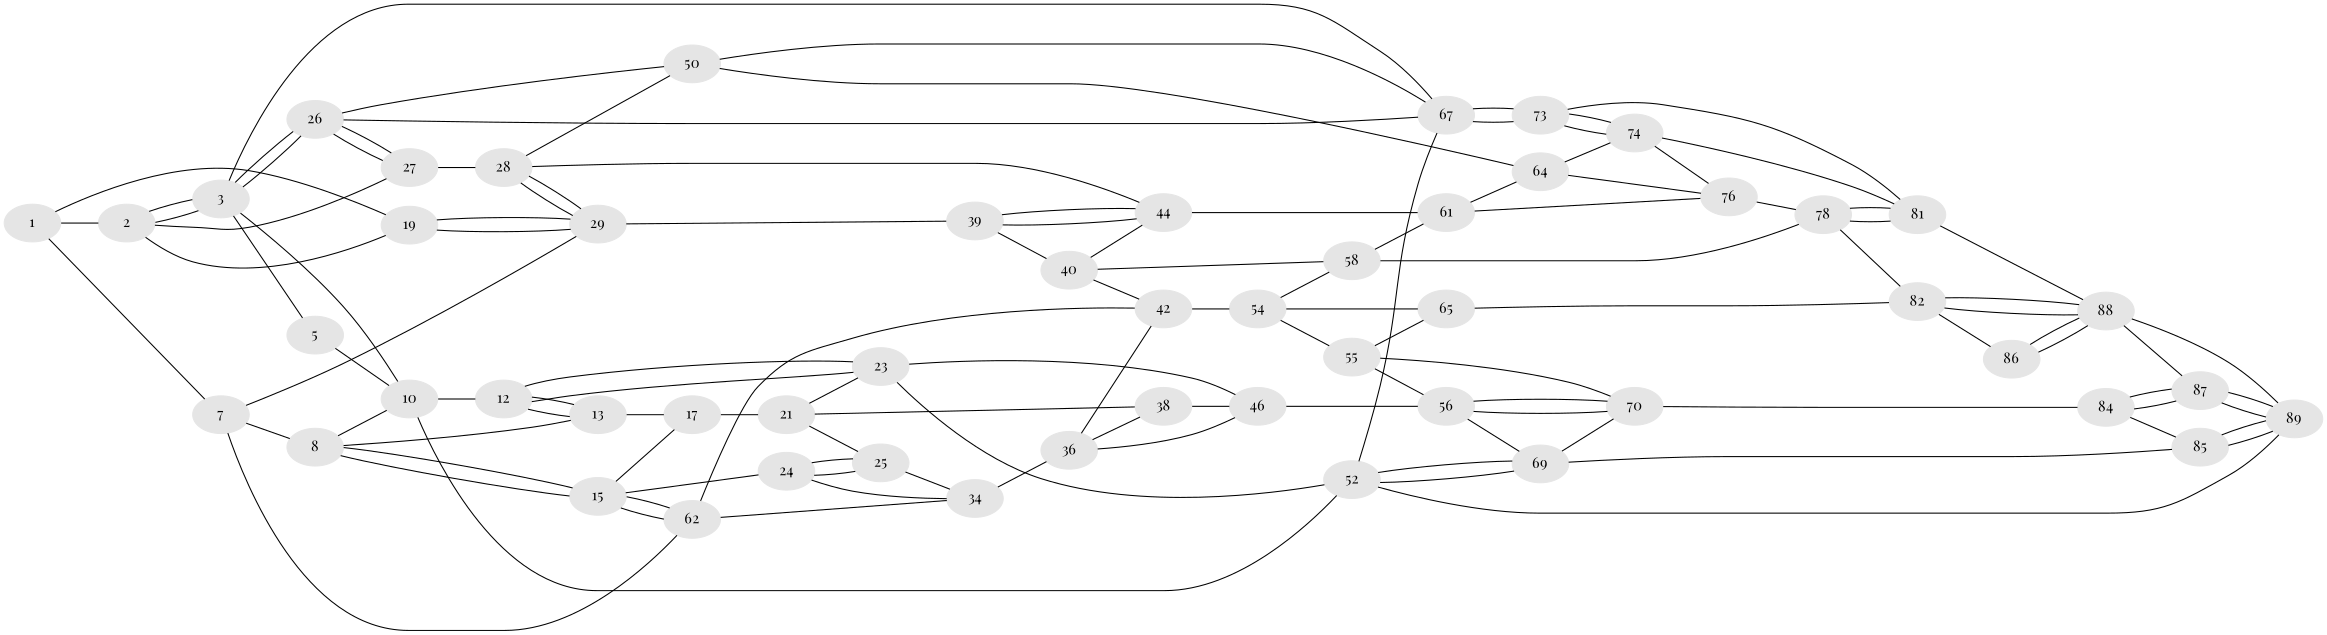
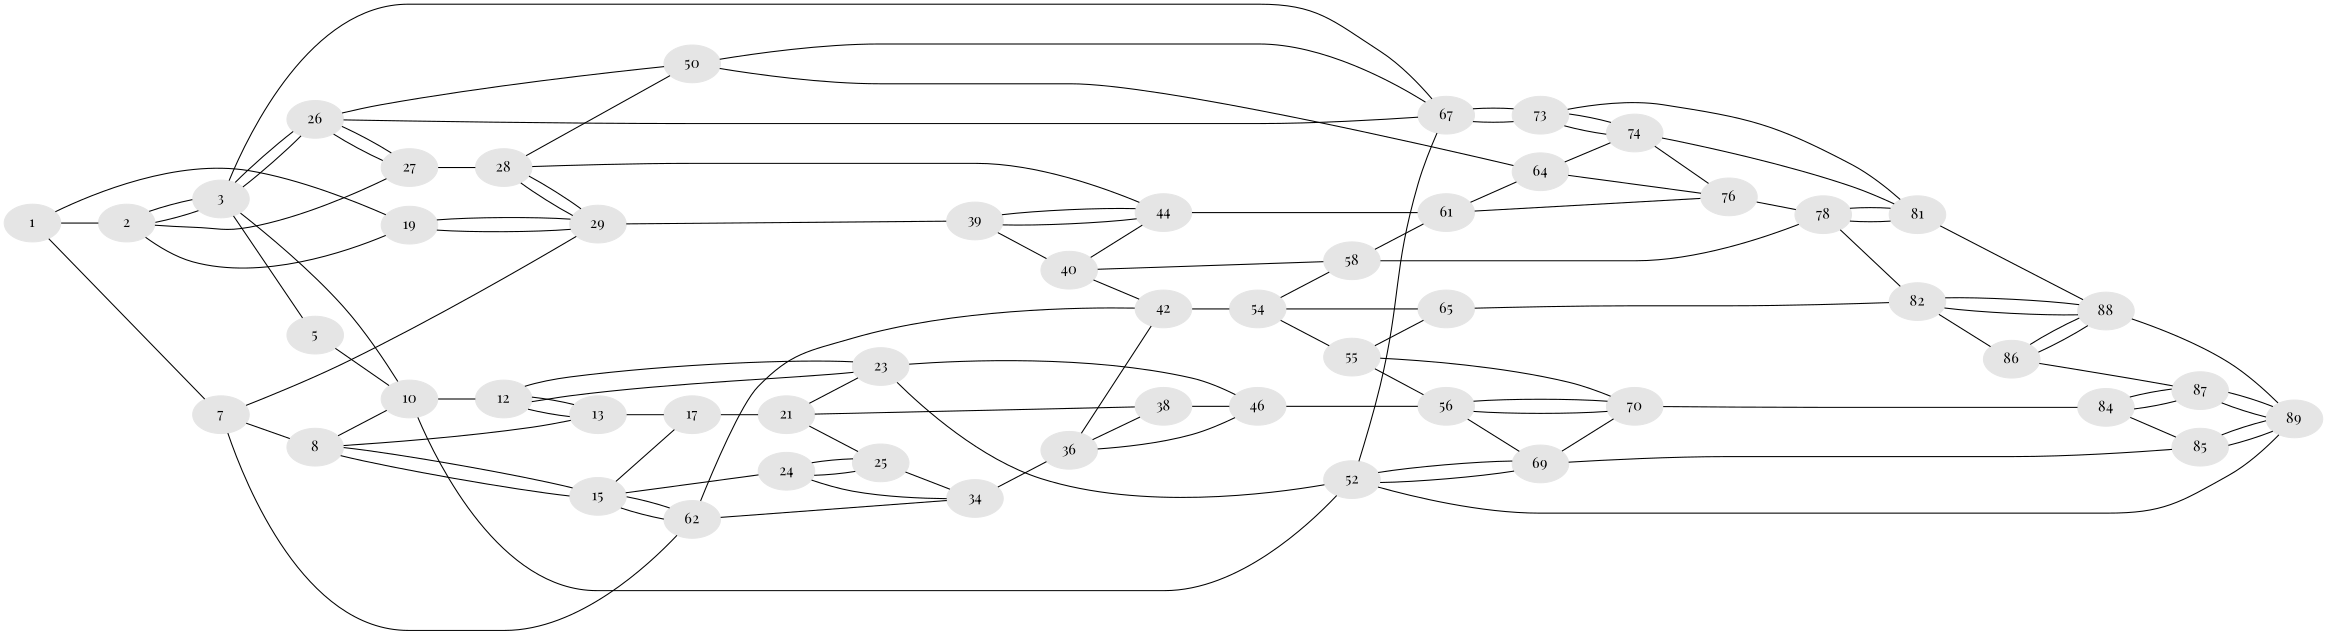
edge "88" -- "87": now "86" -- "87"
